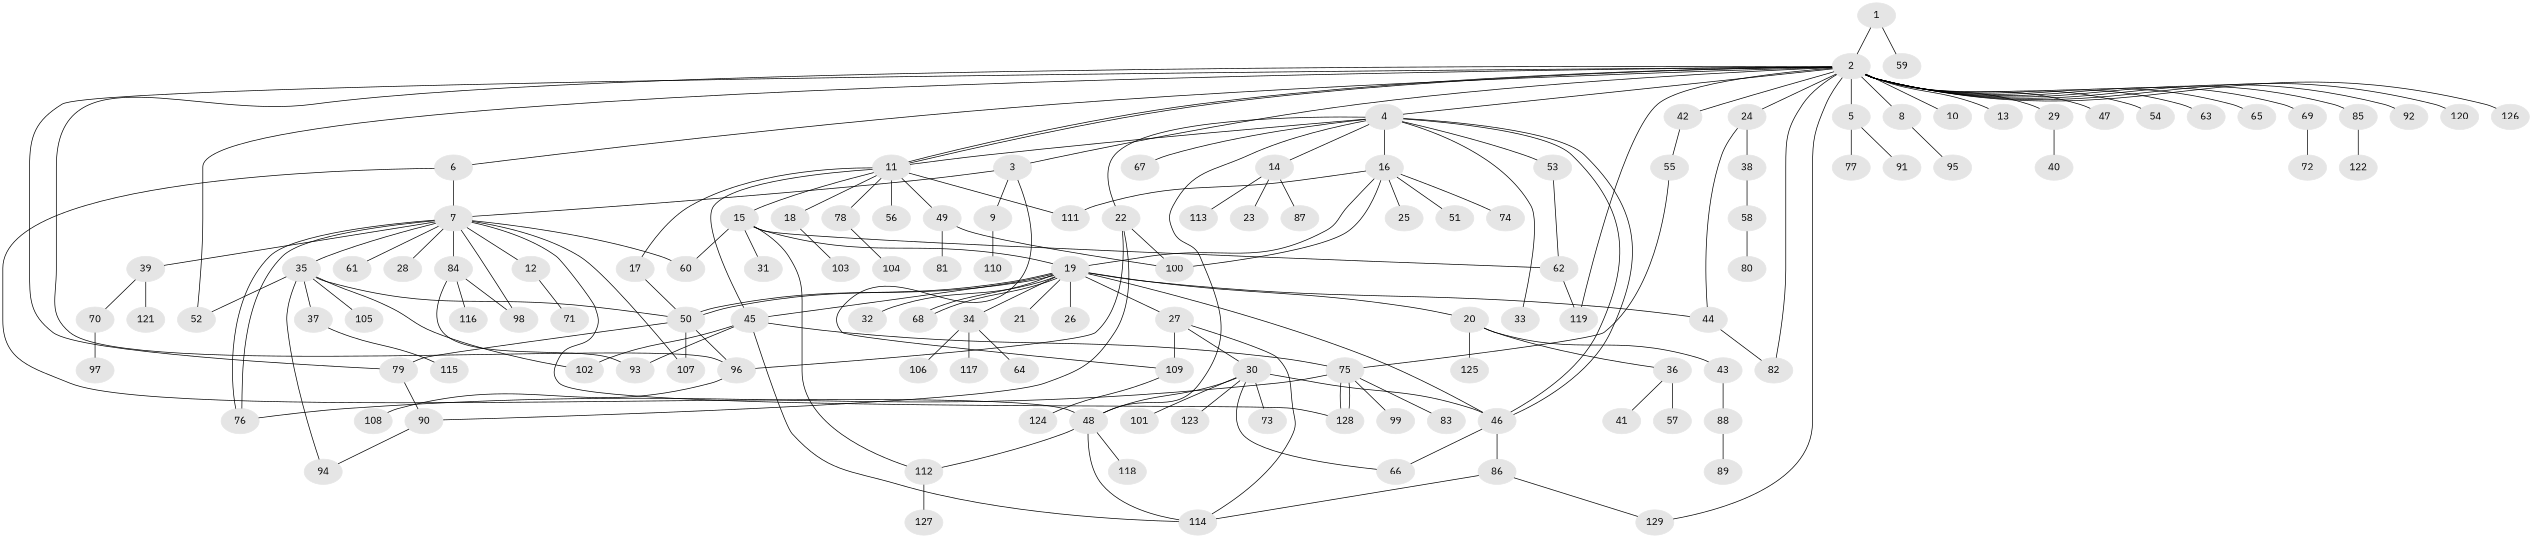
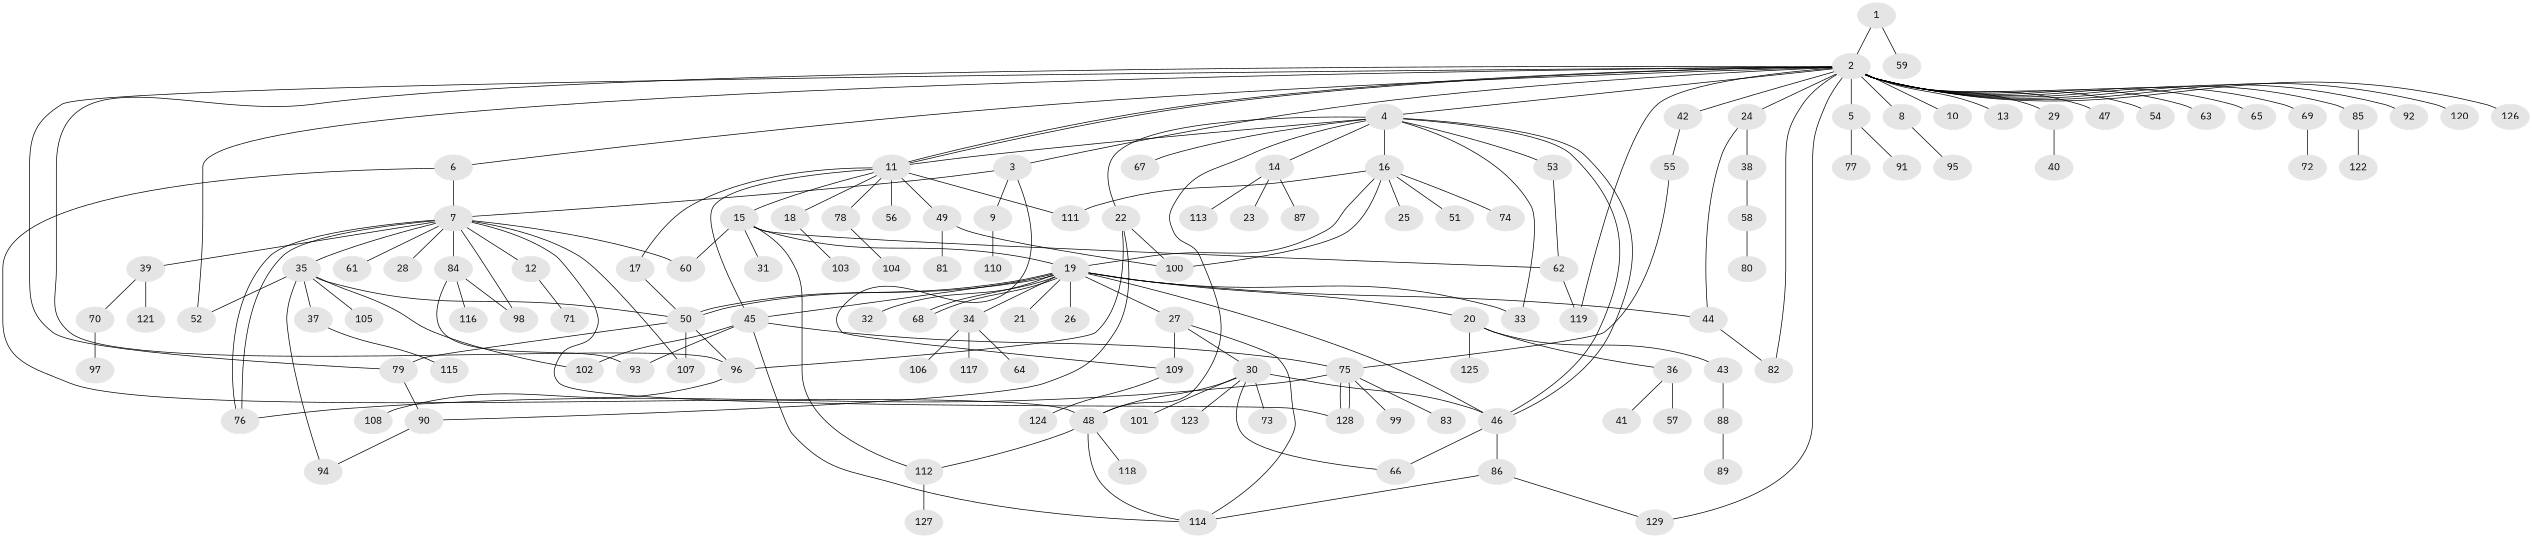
edge "19" -- "33": added
